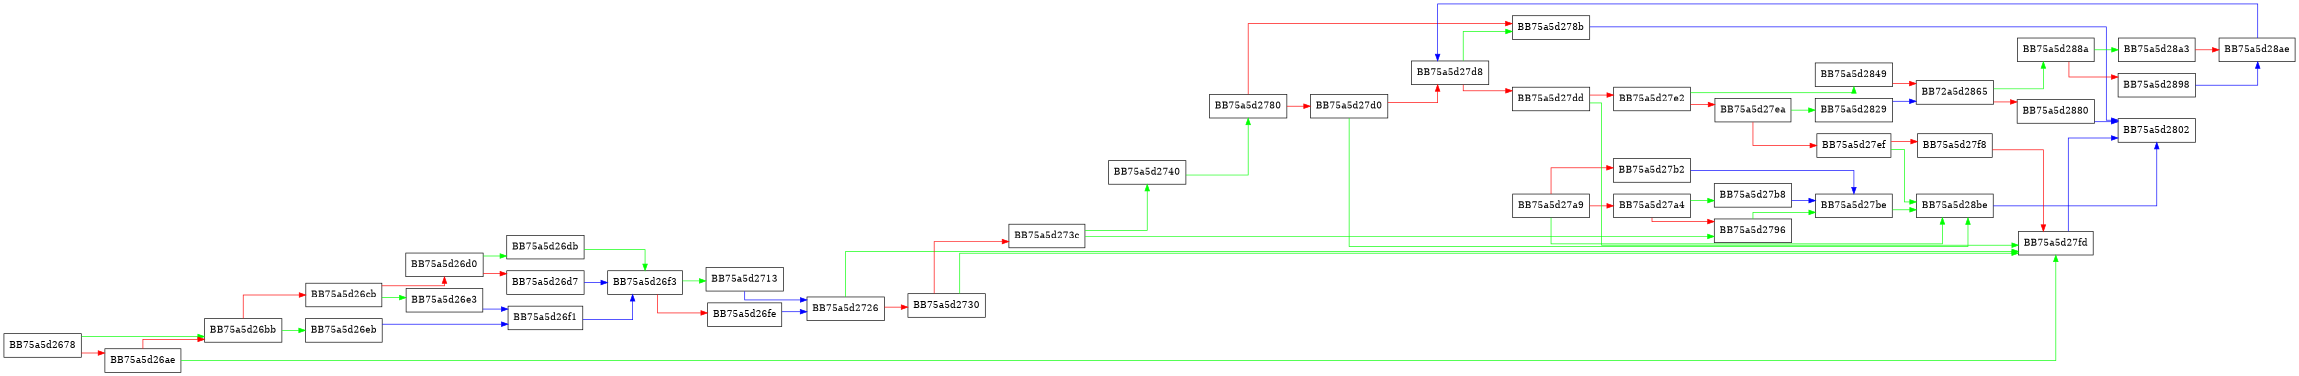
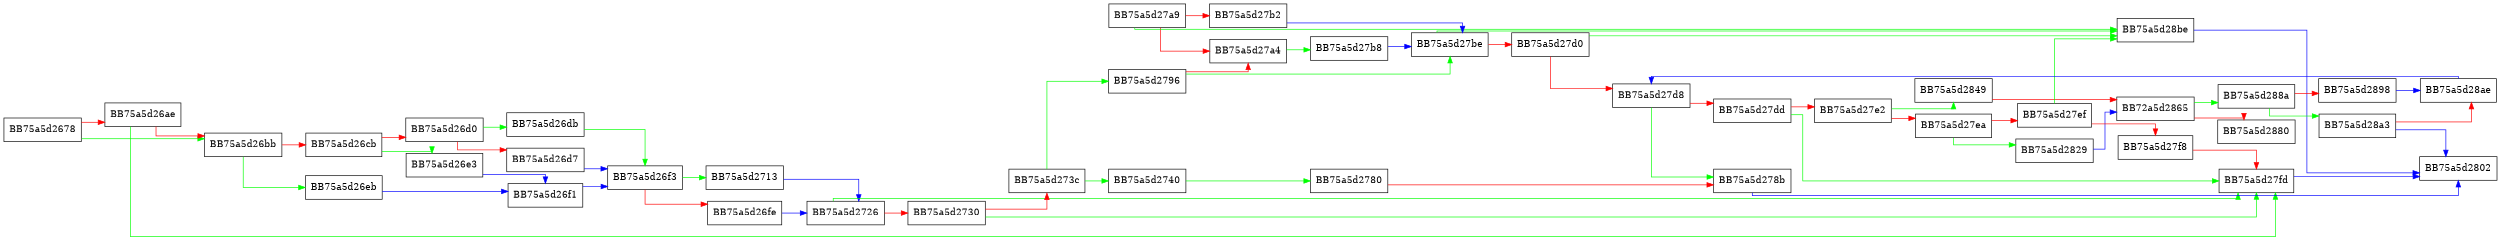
edge "BB75a5d2780" -> "BB75a5d27d0": now "BB75a5d27be" -> "BB75a5d27d0"
edge "BB75a5d2880" -> "BB75a5d2802": now "BB75a5d28a3" -> "BB75a5d2802"
edge "BB75a5d27a4" -> "BB75a5d2796": reversed
